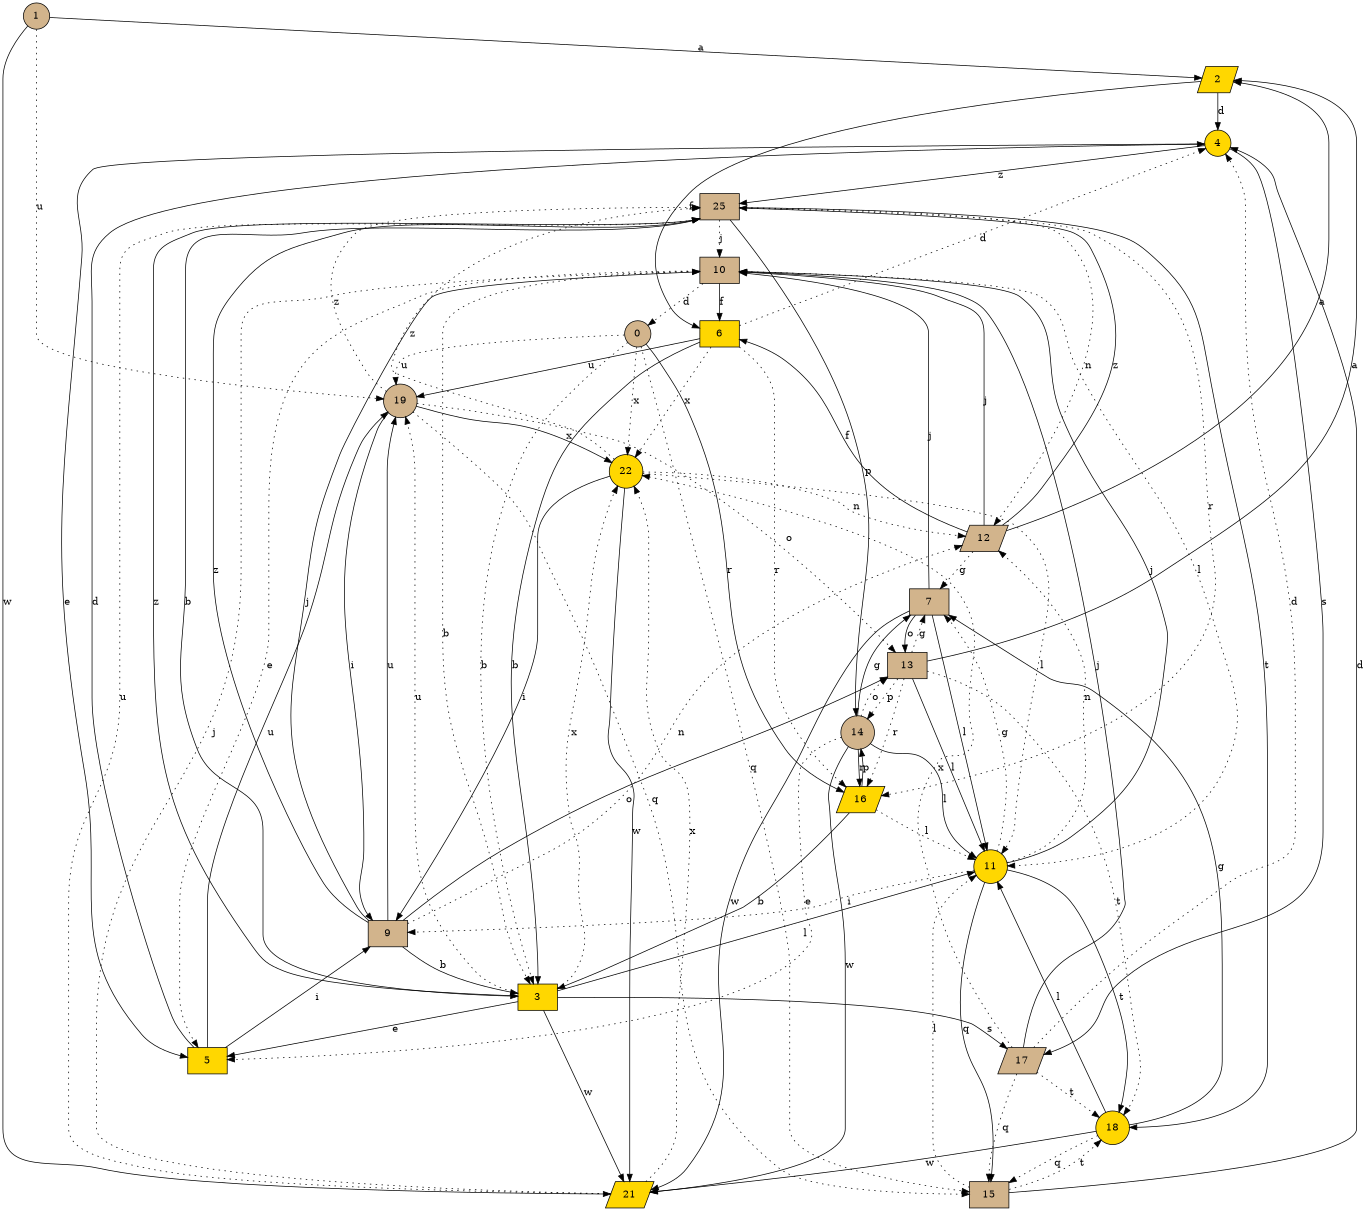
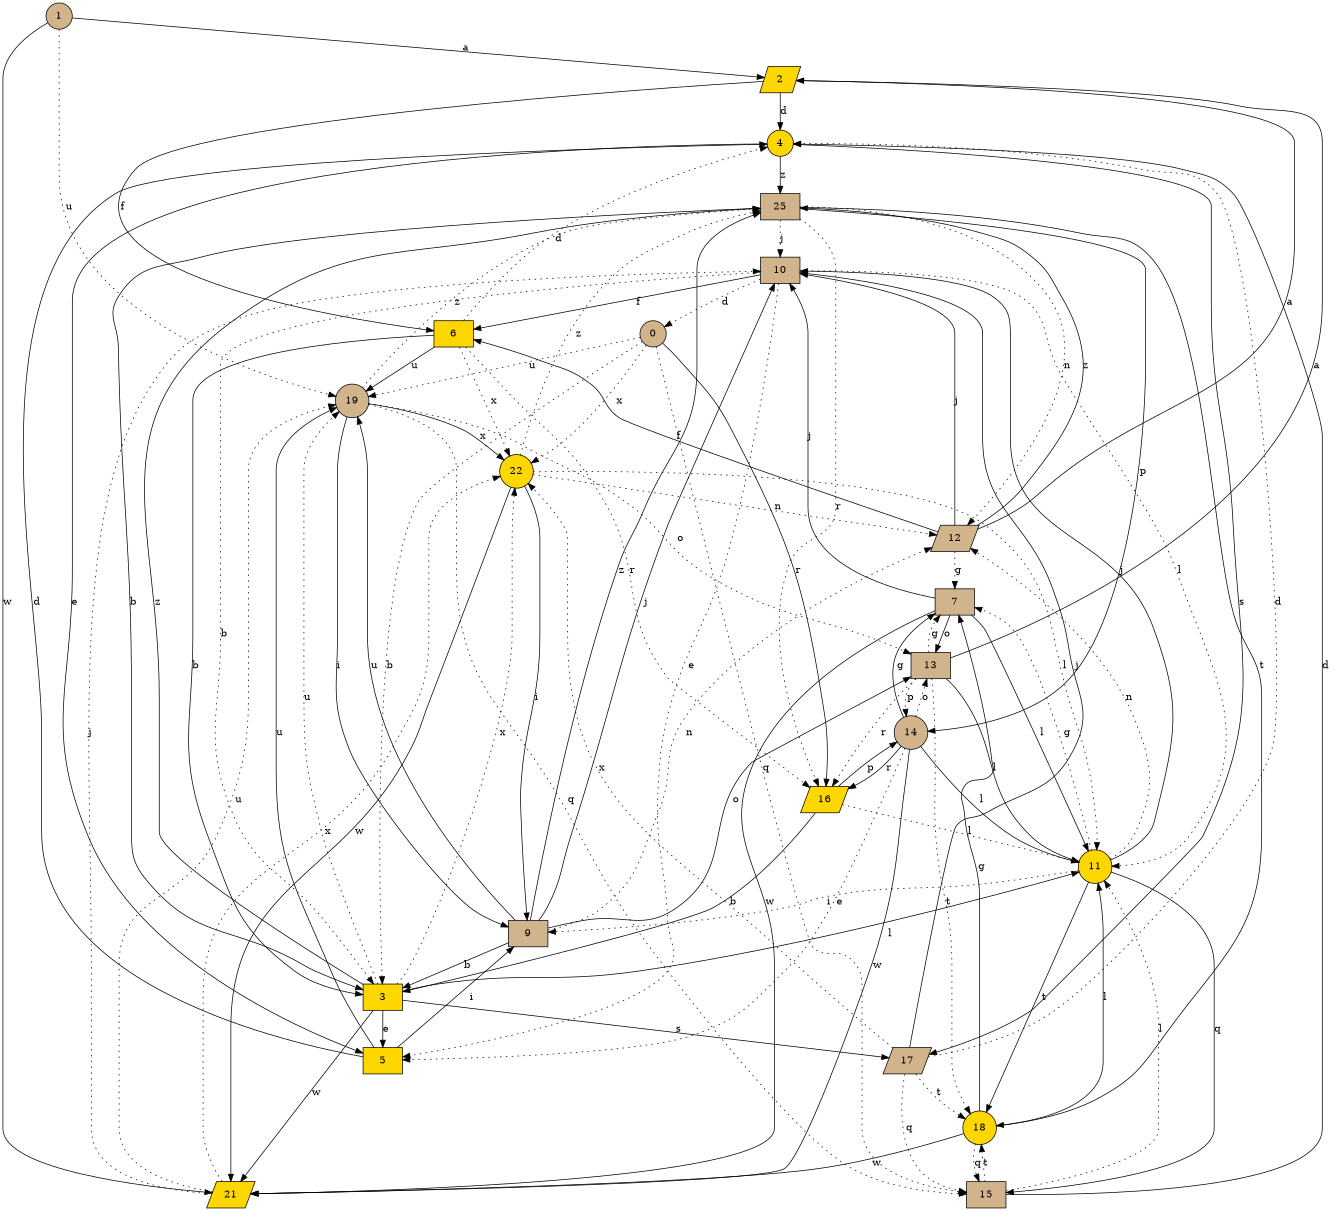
edge "21" -> "25": now "21" -> "19"
